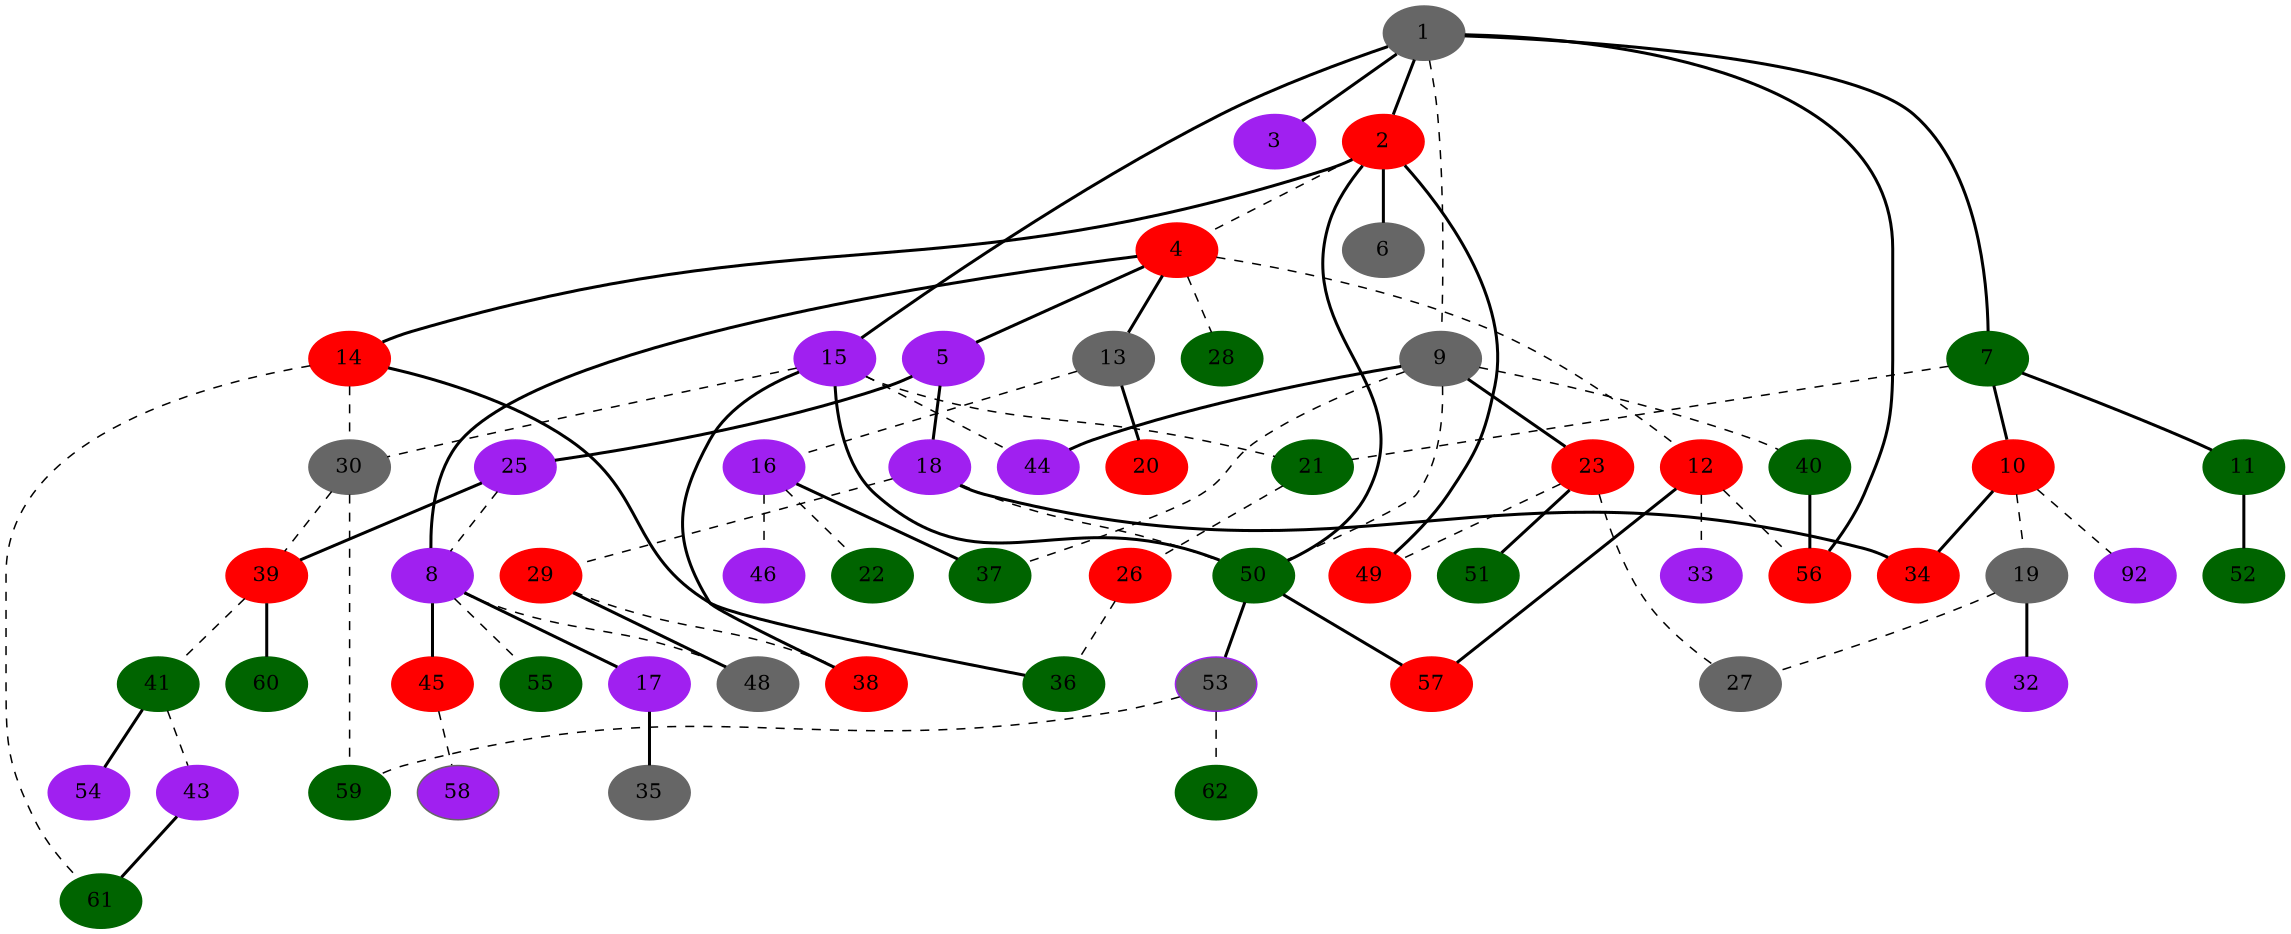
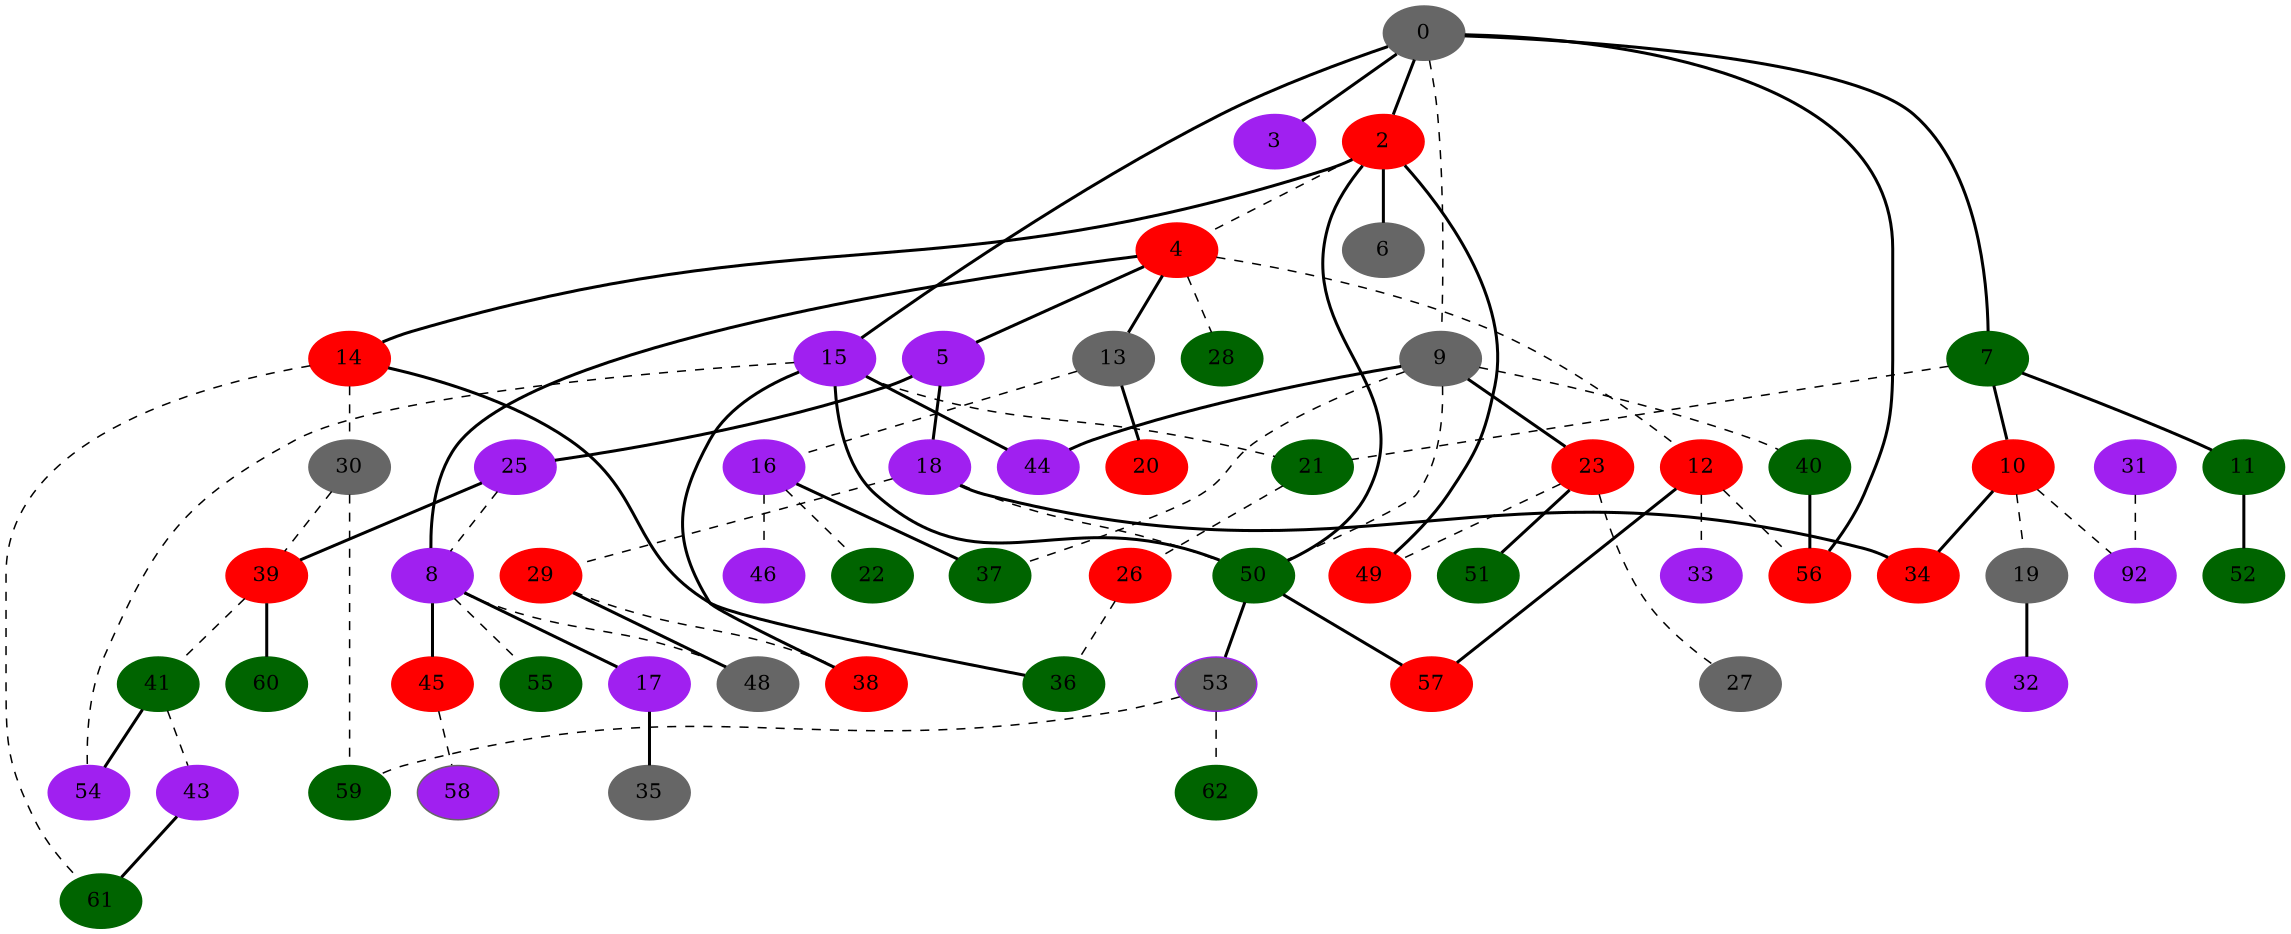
node "1": label "1" -> "0"
edge "15" -- "44": style dashed -> bold
edge "15" -- "30": now "15" -- "54"
node "31": added
edge "19" -- "27": removed
